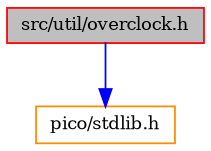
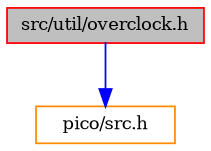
node "pico/stdlib.h": label "pico/stdlib.h" -> "pico/src.h"
